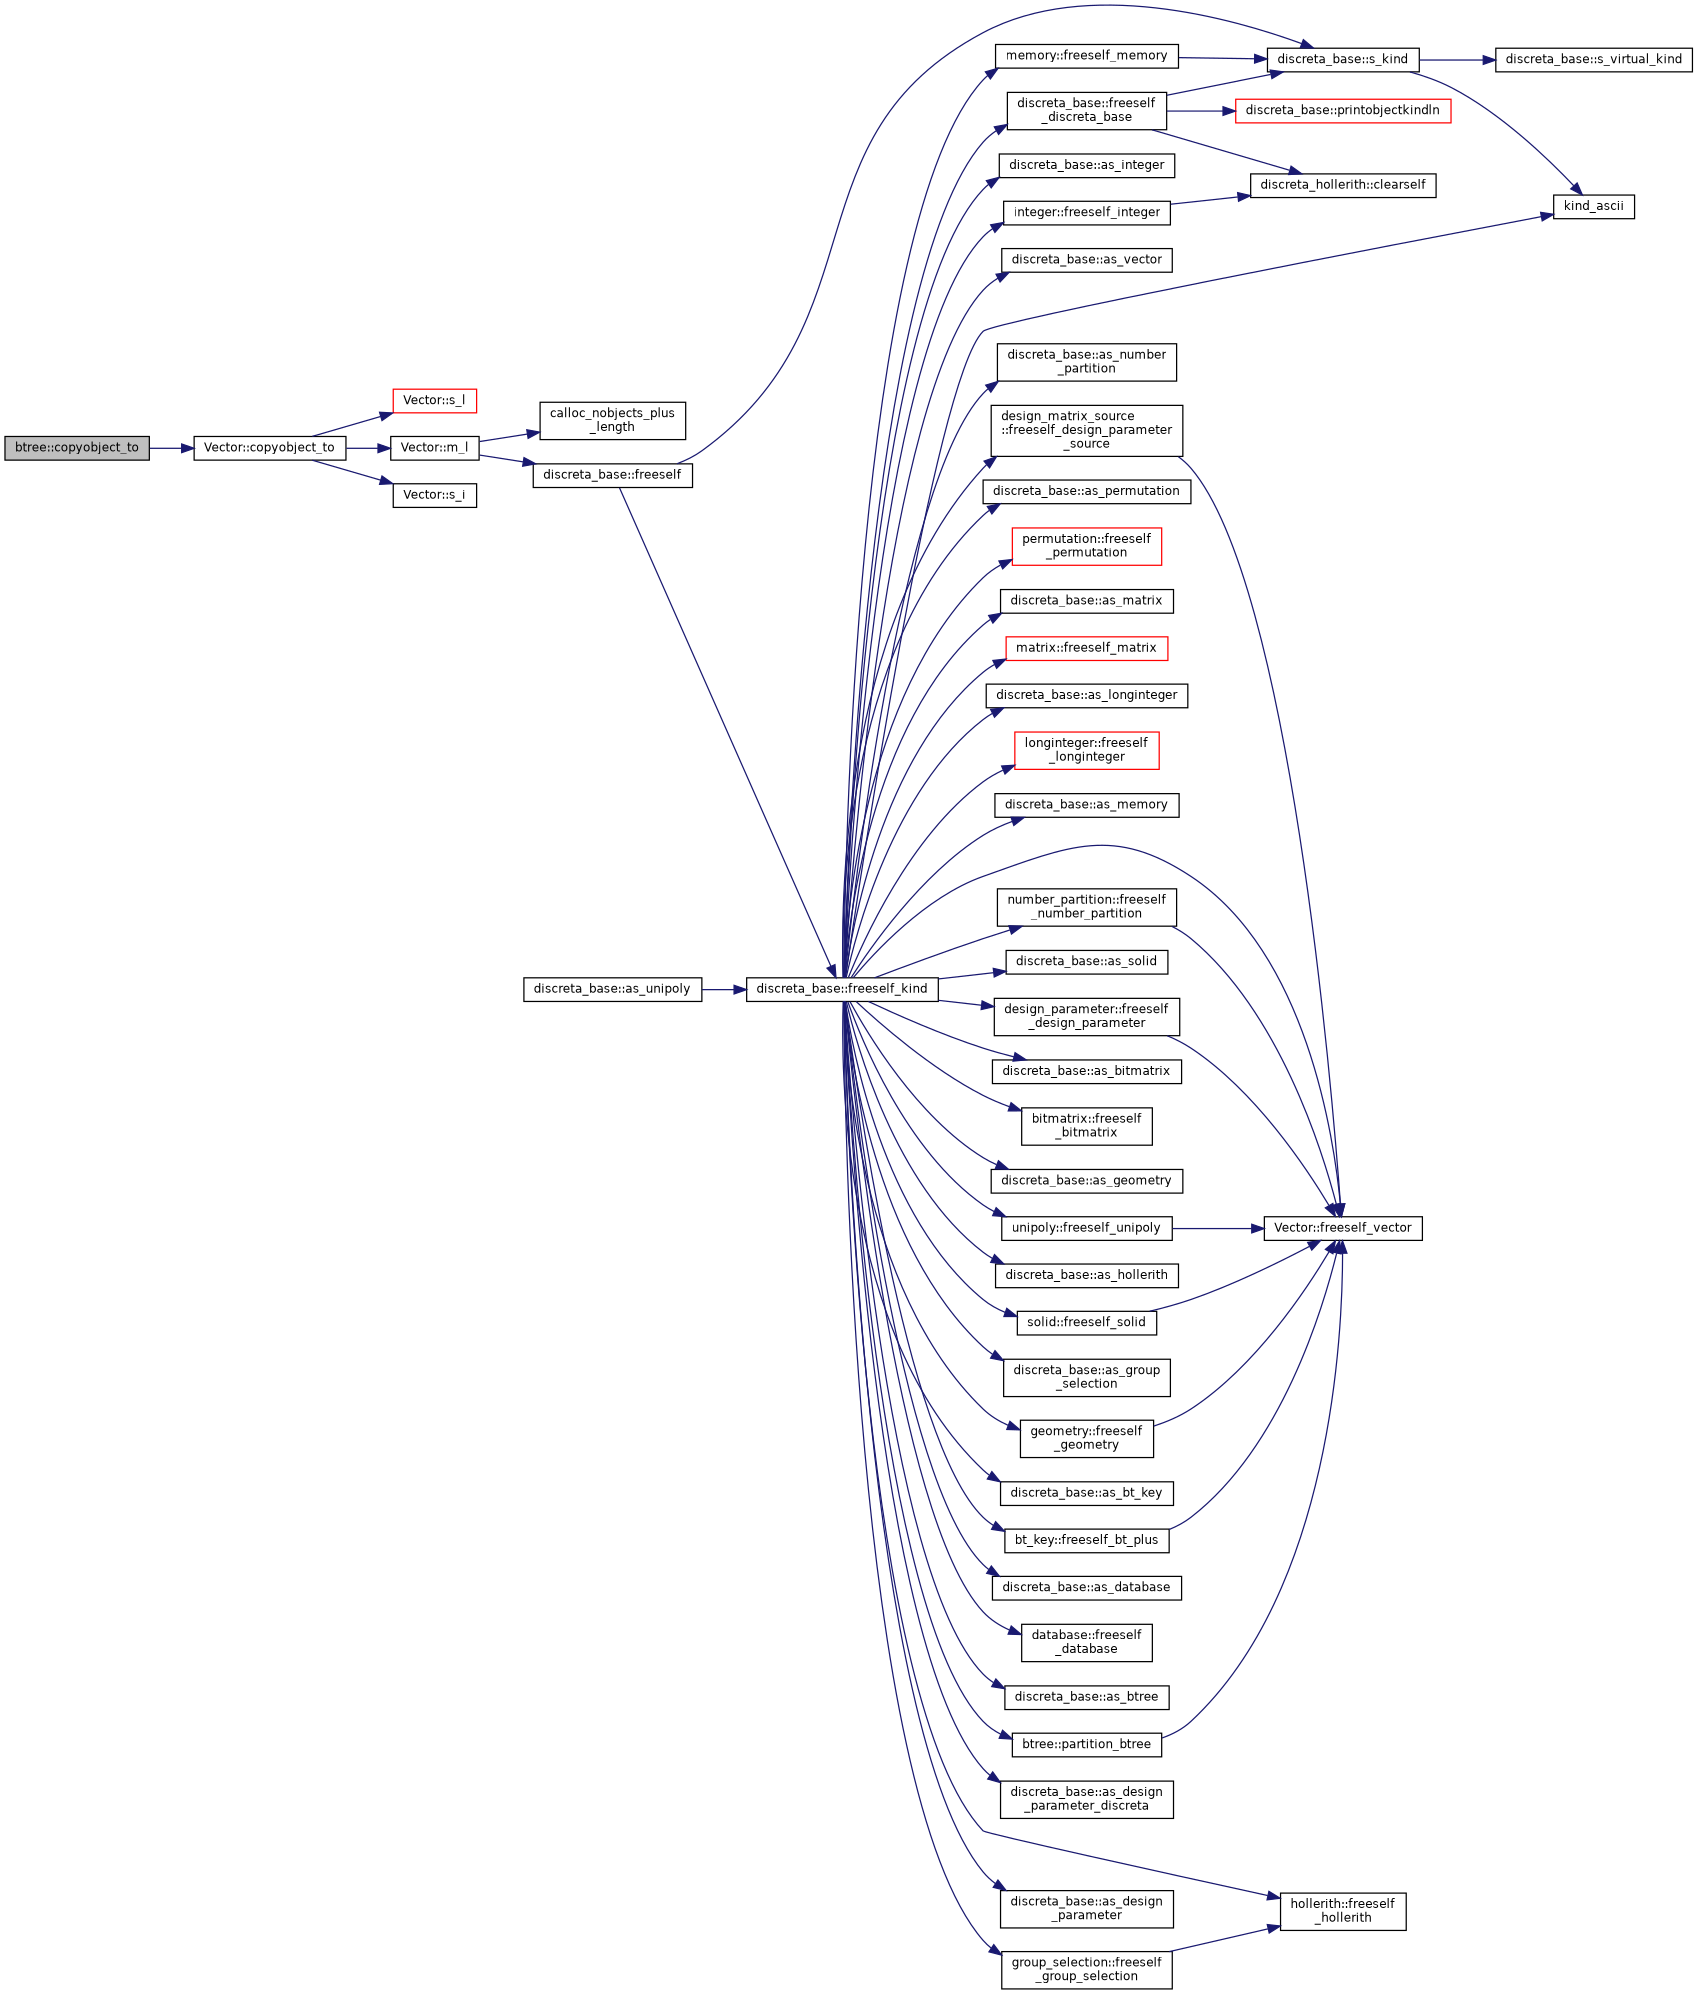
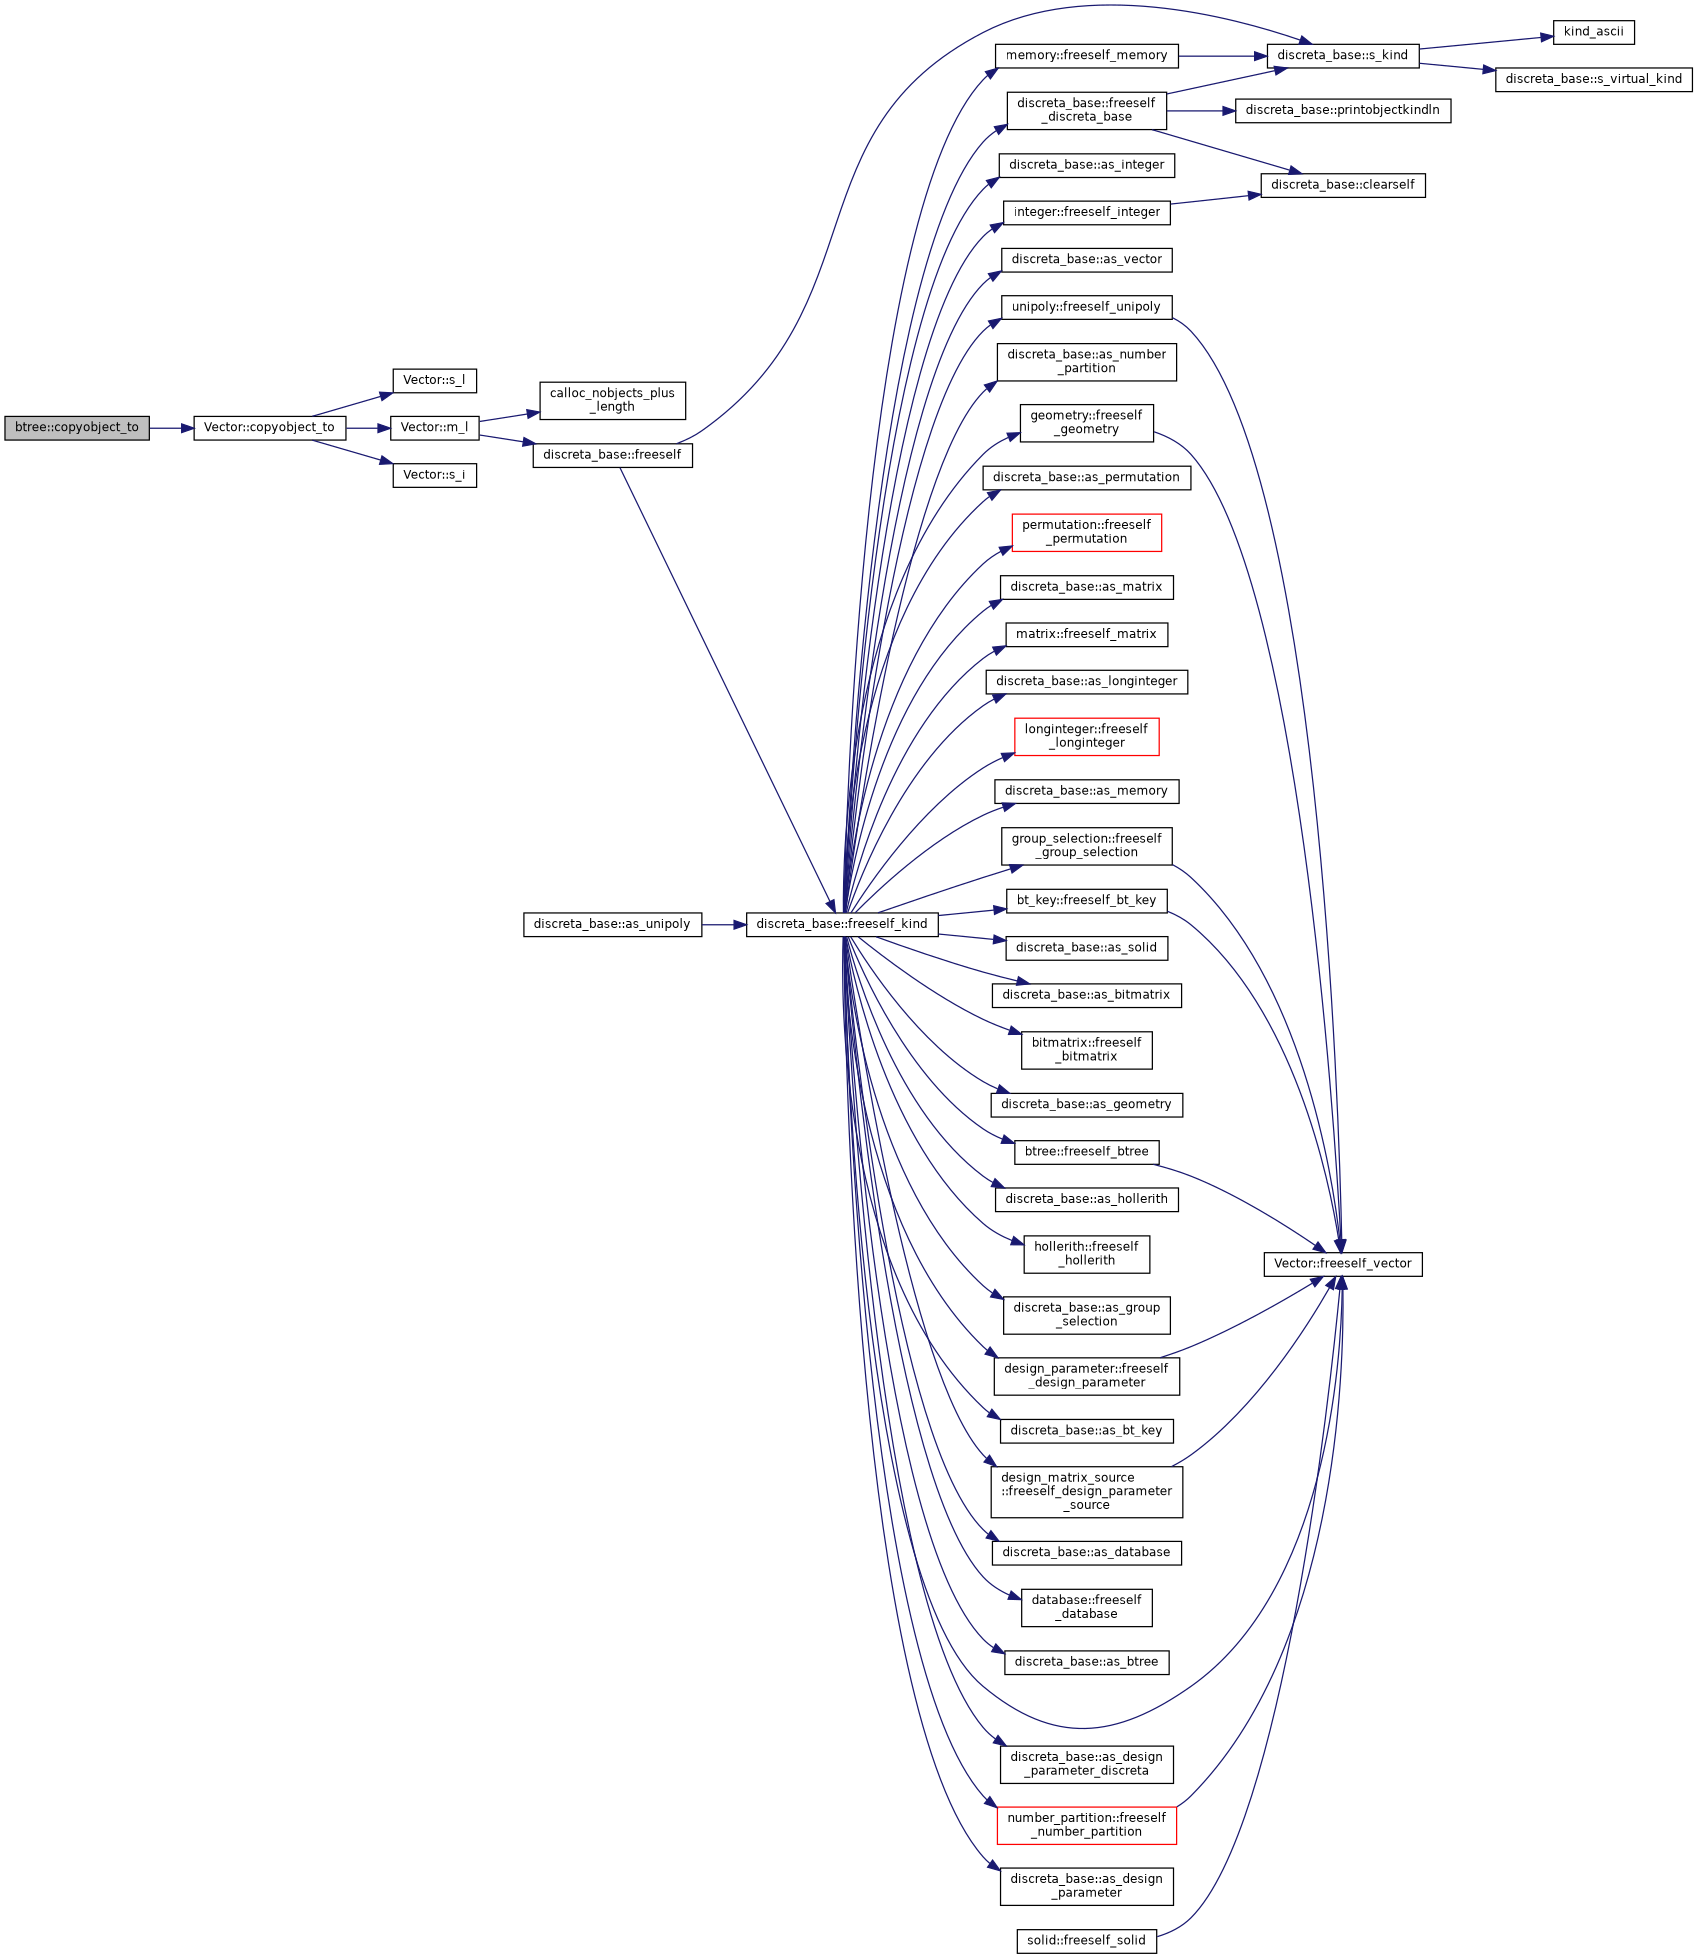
node "discreta_base::printobjectkindln": color red -> black
node "discreta_hollerith::clearself": label "discreta_hollerith::clearself" -> "discreta_base::clearself"
edge "discreta_base::freeself_kind" -> "kind_ascii": removed
node "Vector::s_l": color red -> black
node "matrix::freeself_matrix": color red -> black
node "number_partition::freeself _number_partition": color black -> red
edge "discreta_base::freeself_kind" -> "solid::freeself_solid": removed
node "bt_key::freeself_bt_plus": label "bt_key::freeself_bt_plus" -> "bt_key::freeself_bt_key"
node "btree::partition_btree": label "btree::partition_btree" -> "btree::freeself_btree"
edge "group_selection::freeself _group_selection" -> "hollerith::freeself _hollerith": now "group_selection::freeself _group_selection" -> "Vector::freeself_vector"
